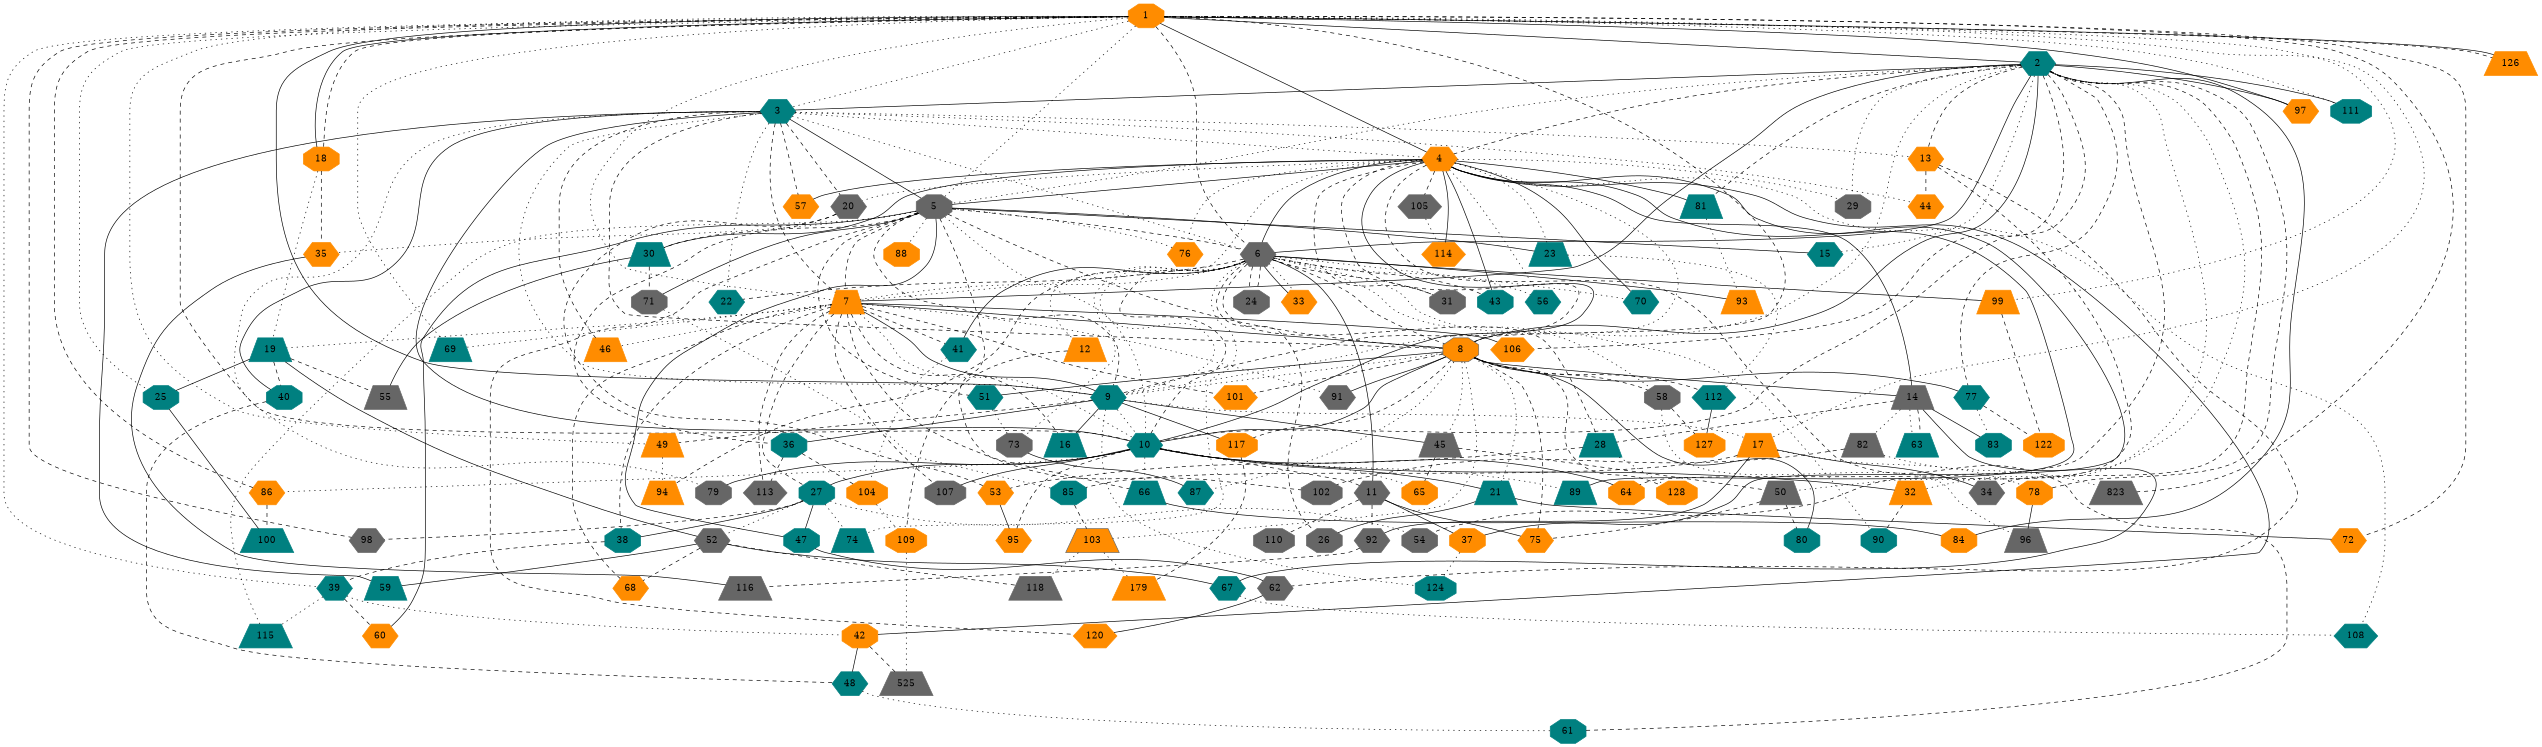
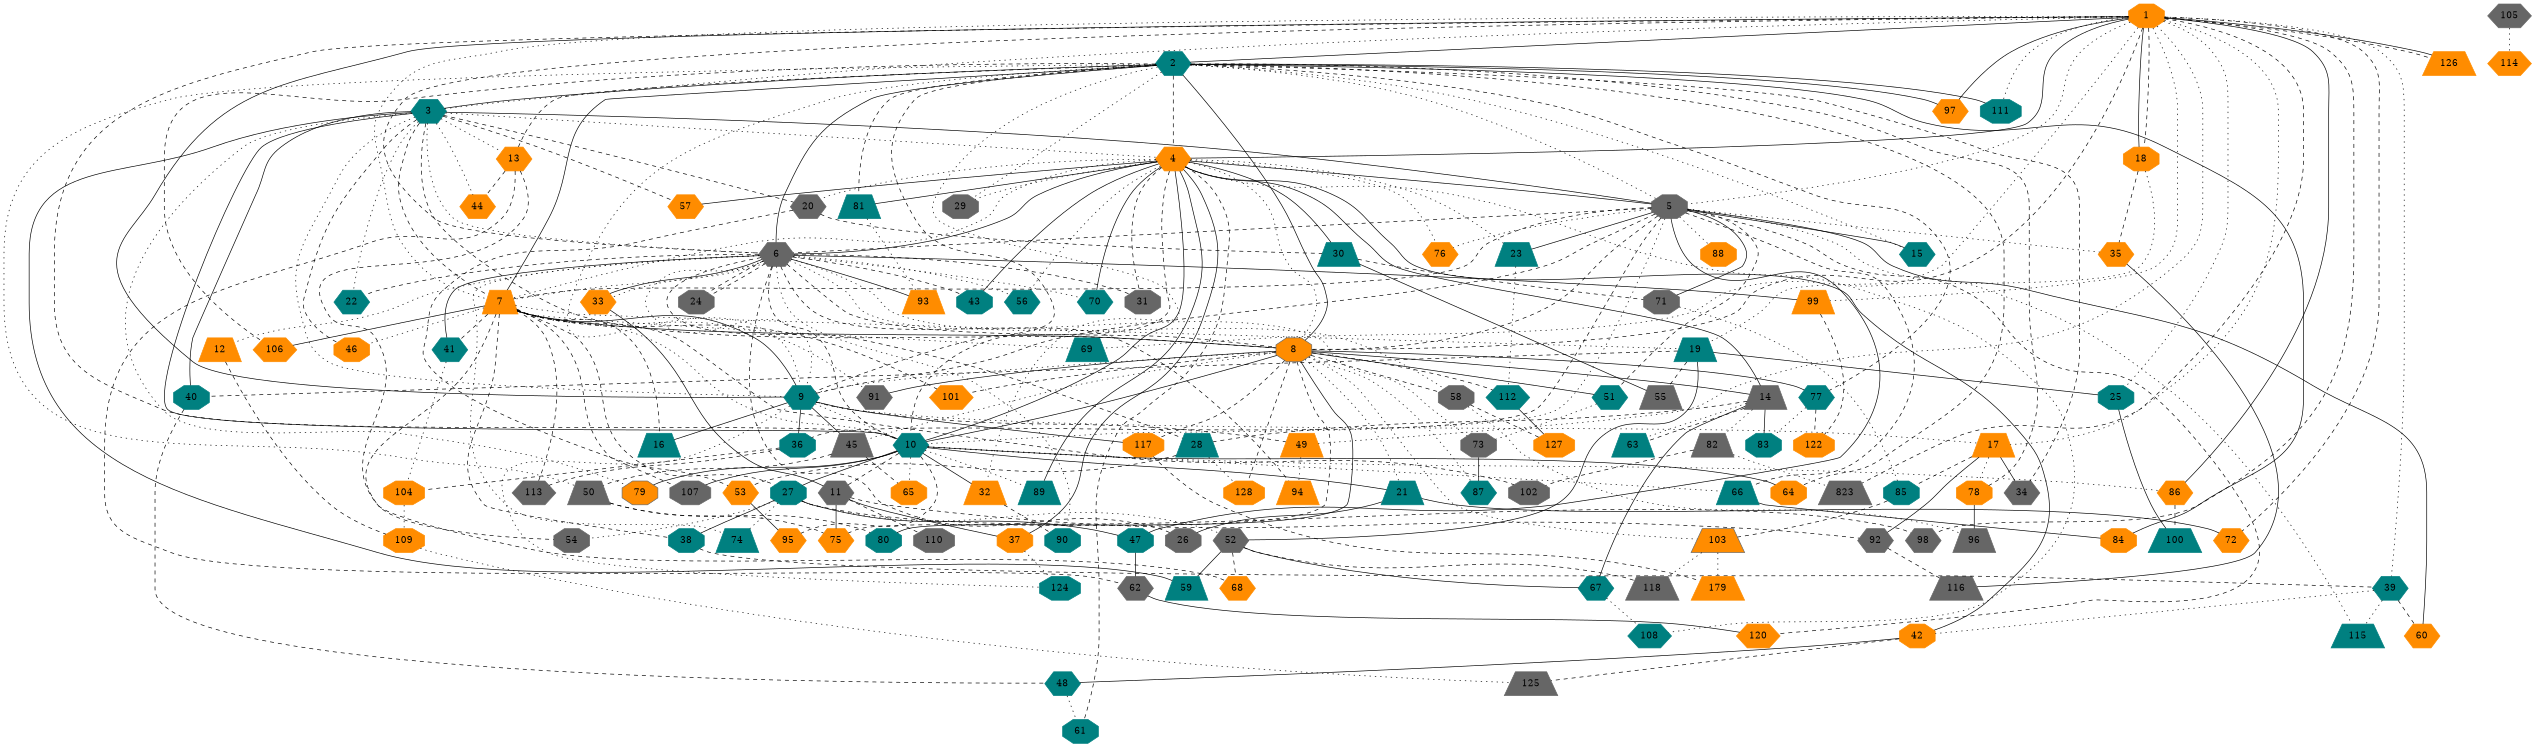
edge "1" -- "86": style dashed -> solid
edge "4" -- "105": removed
edge "4" -- "114": removed
node "46": shape trapezium -> octagon
edge "6" -- "11": now "33" -- "11"
node "79": fillcolor gray40 -> darkorange
node "525": label "525" -> "125"
